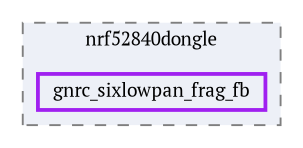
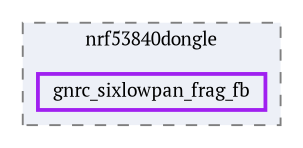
cluster "nrf52840dongle": label "nrf52840dongle" -> "nrf53840dongle"
